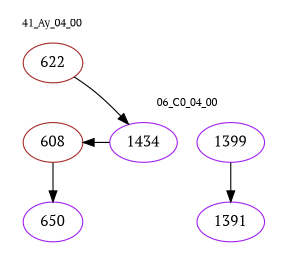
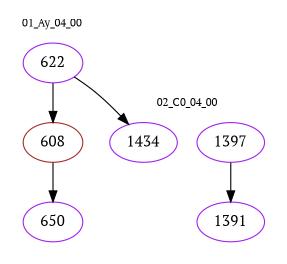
cluster "41_Ay_04_00": label "41_Ay_04_00" -> "01_Ay_04_00"
node "622": color brown -> purple
cluster "06_C0_04_00": label "06_C0_04_00" -> "02_C0_04_00"
edge "1434" -> "608": now "622" -> "608"
node "1399": label "1399" -> "1397"
